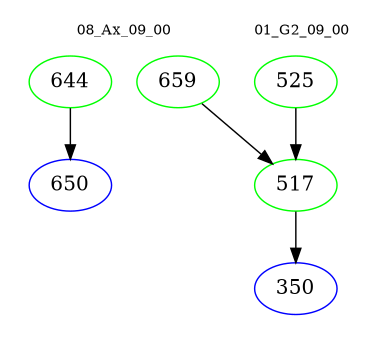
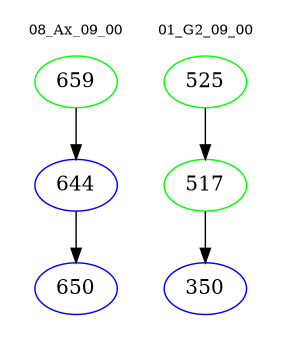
node "644": color green -> blue
edge "659" -> "517": now "659" -> "644"
